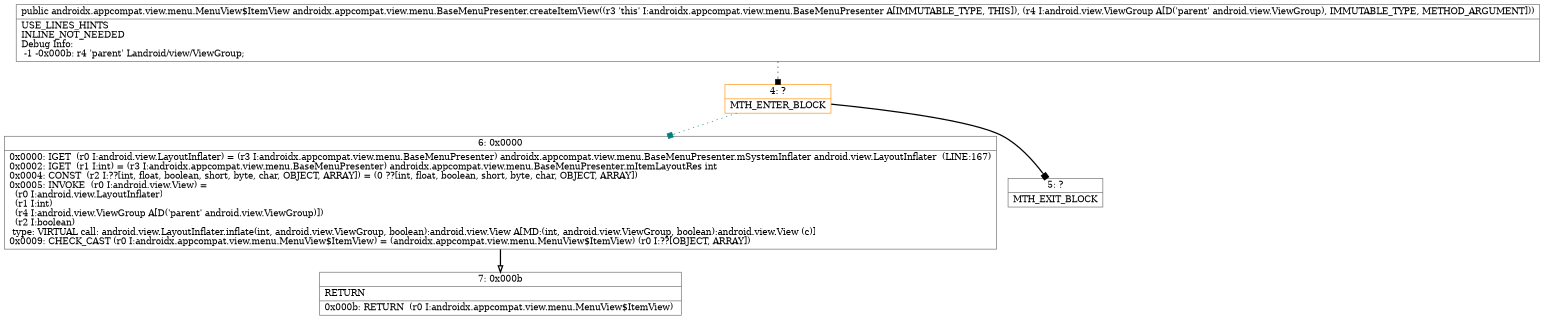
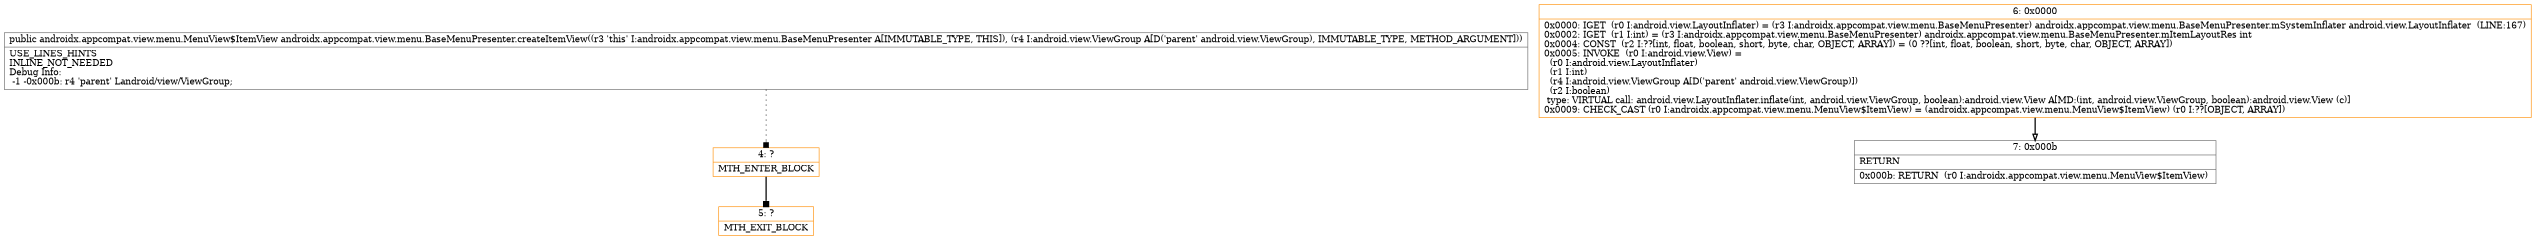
edge "4: ?" -> "6: 0x0000": removed
node "6: 0x0000": color gray40 -> darkorange
node "5: ?": color gray40 -> darkorange
